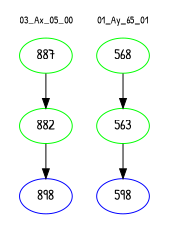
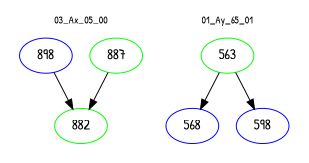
node "568": color green -> blue
edge "568" -> "563": reversed
edge "882" -> "898": reversed
